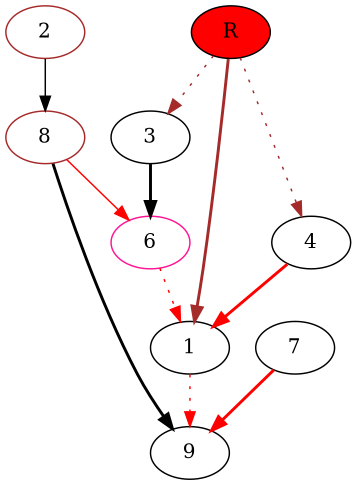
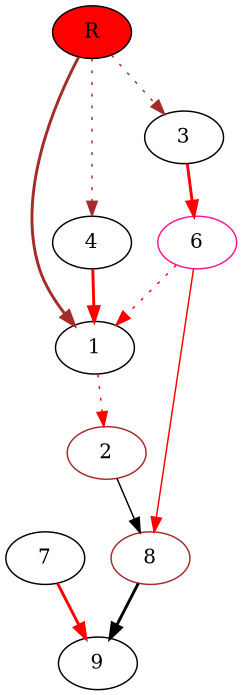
edge "3" -> "6": color black -> red
edge "8" -> "6": reversed
edge "1" -> "9": now "1" -> "2"
